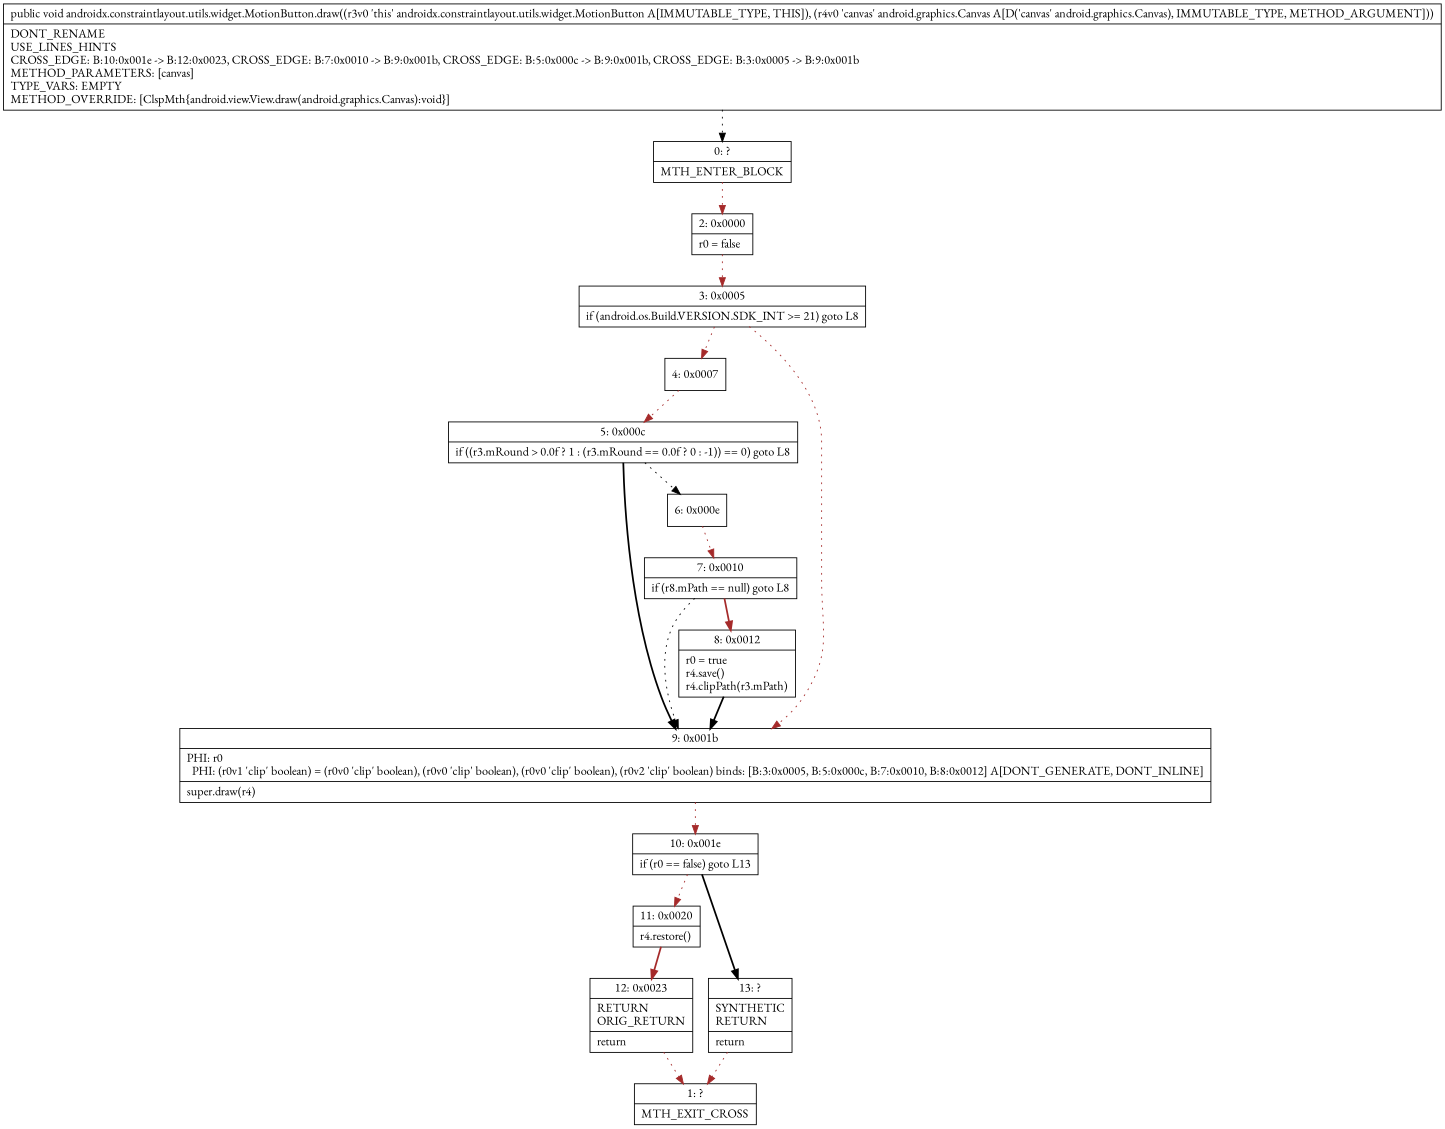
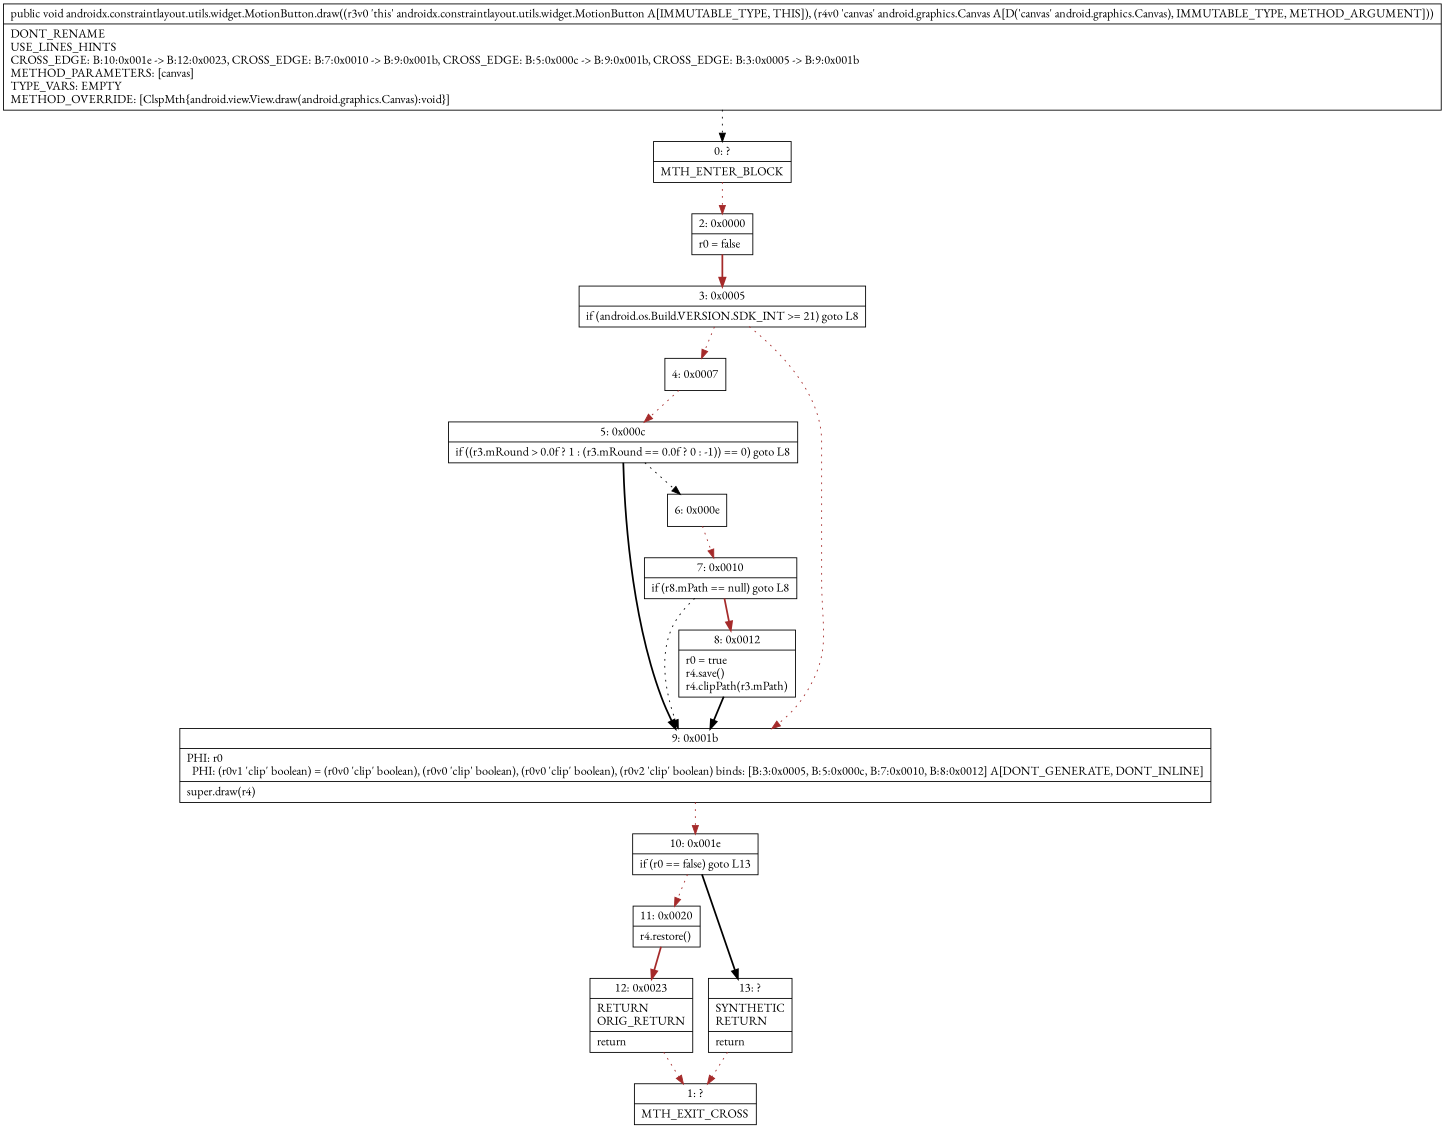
edge "2: 0x0000" -> "3: 0x0005": style dotted -> bold
